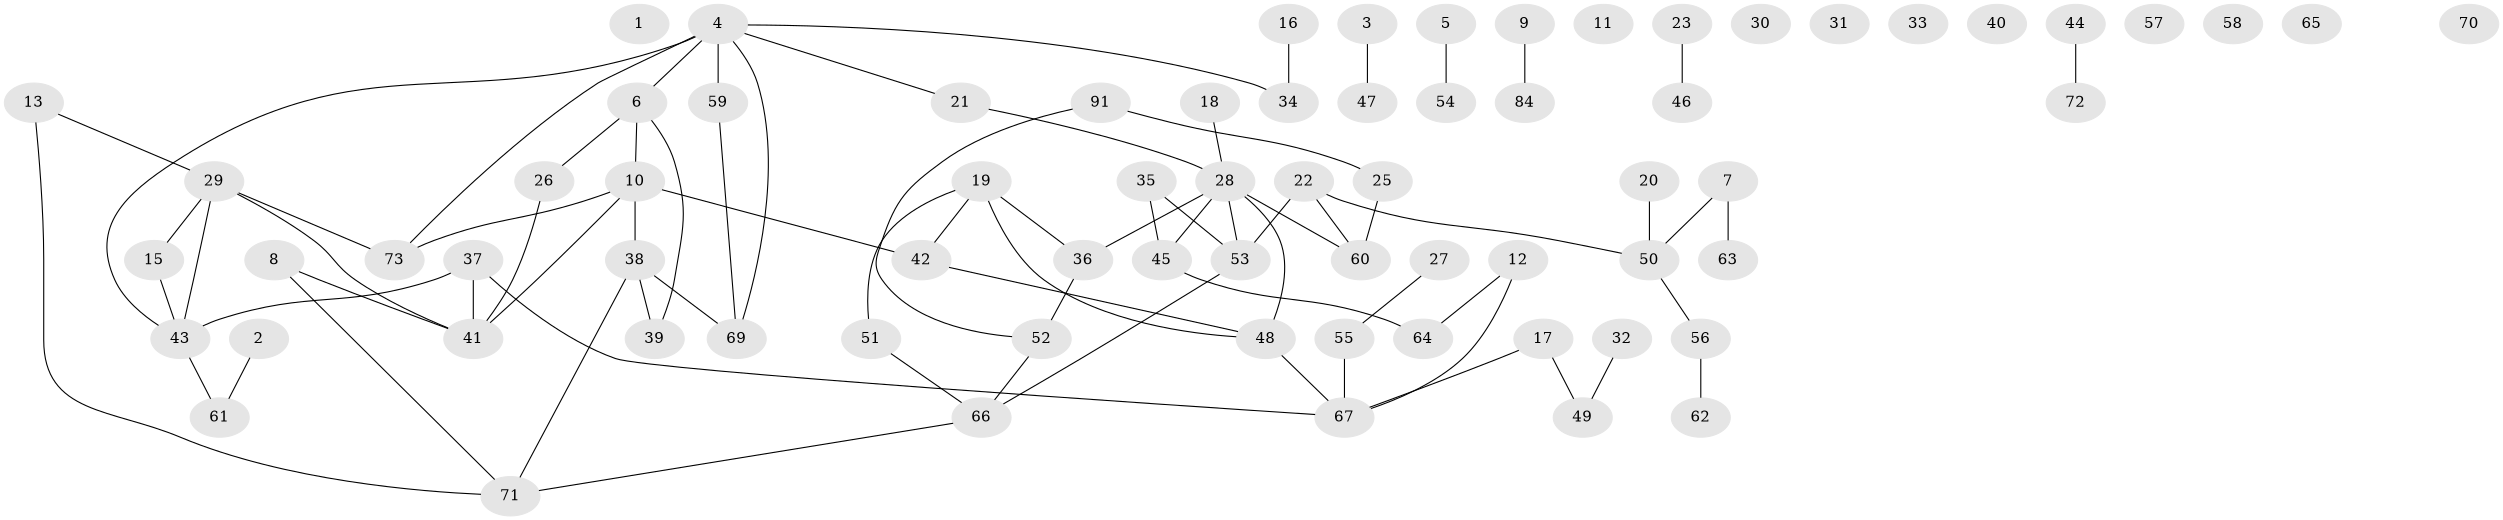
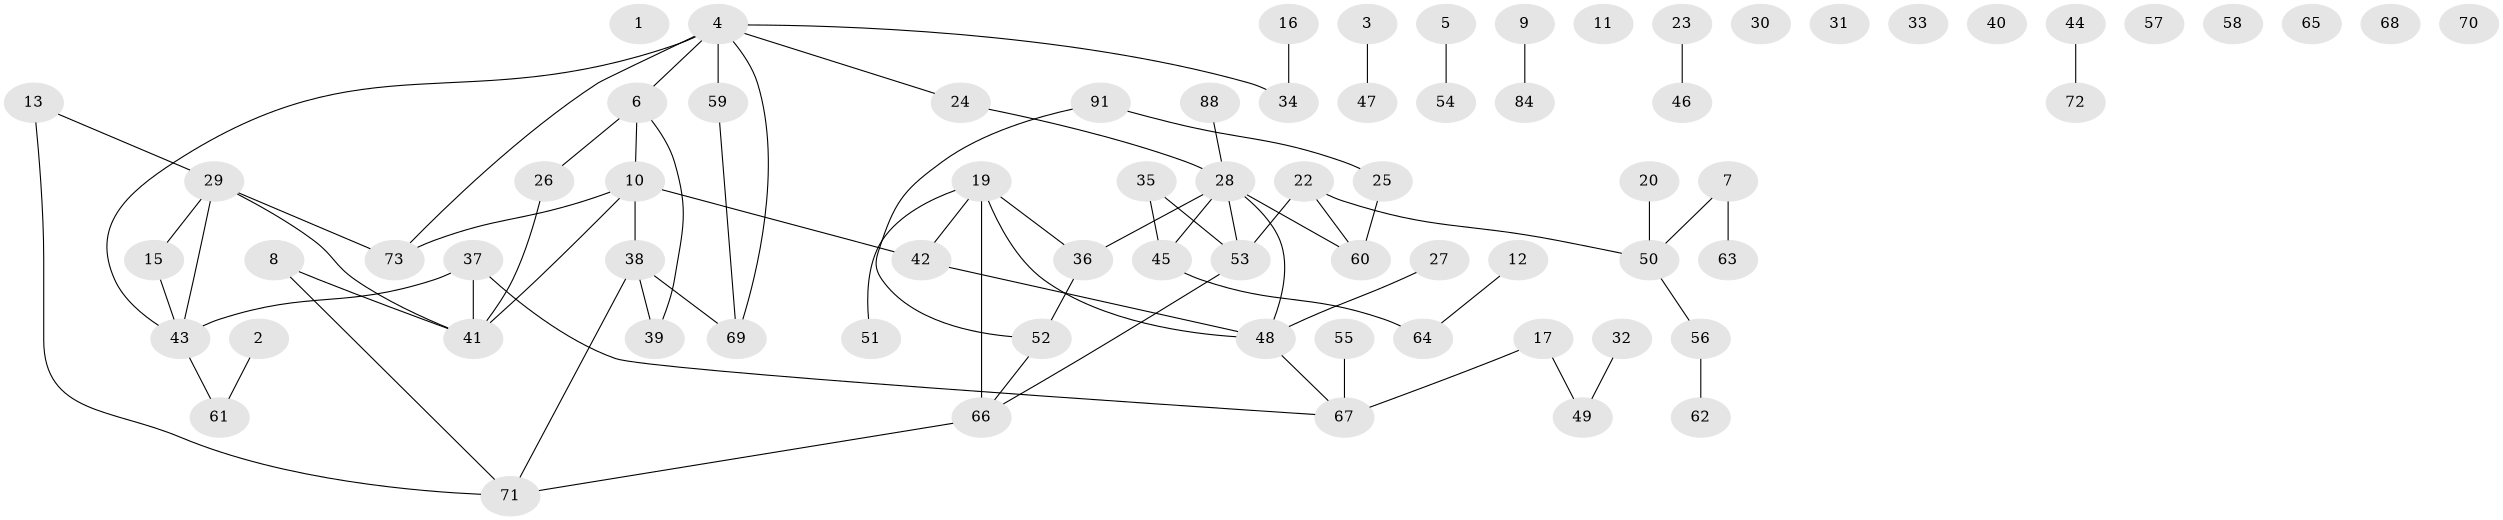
node "68": added
node "21": label "21" -> "24"
node "18": label "18" -> "88"
edge "27" -- "55": now "27" -- "48"
edge "12" -- "67": removed
edge "51" -- "66": now "19" -- "66"
